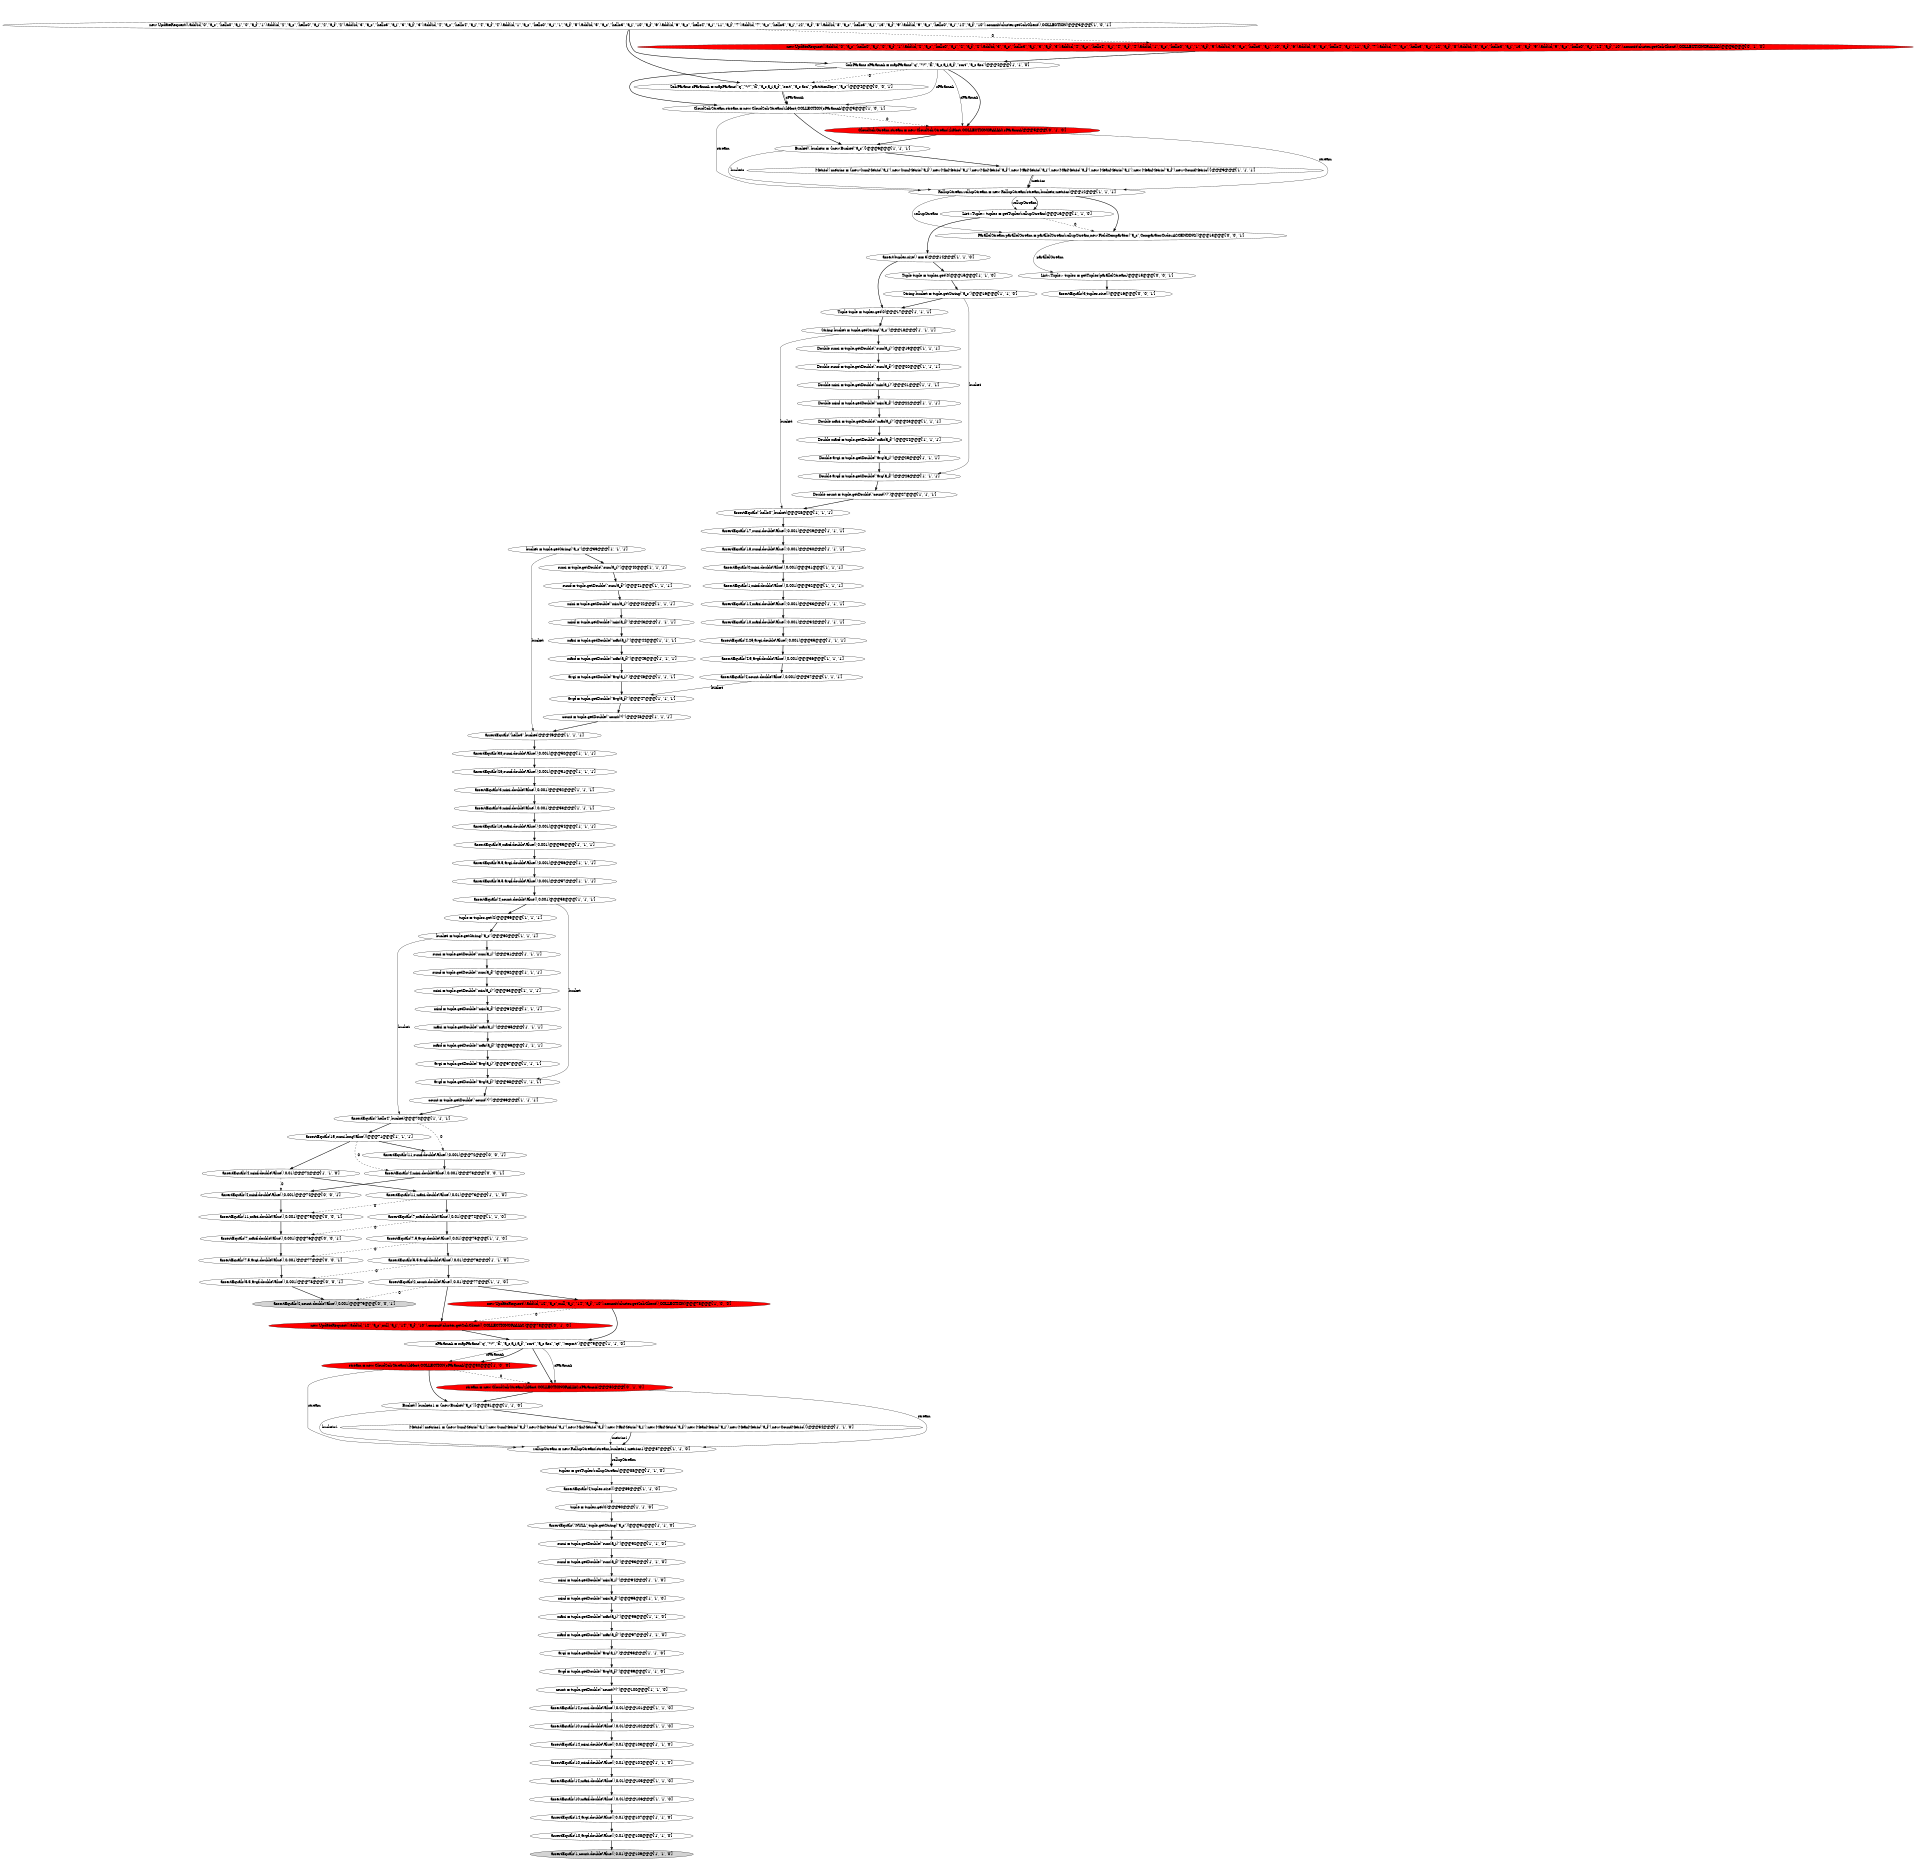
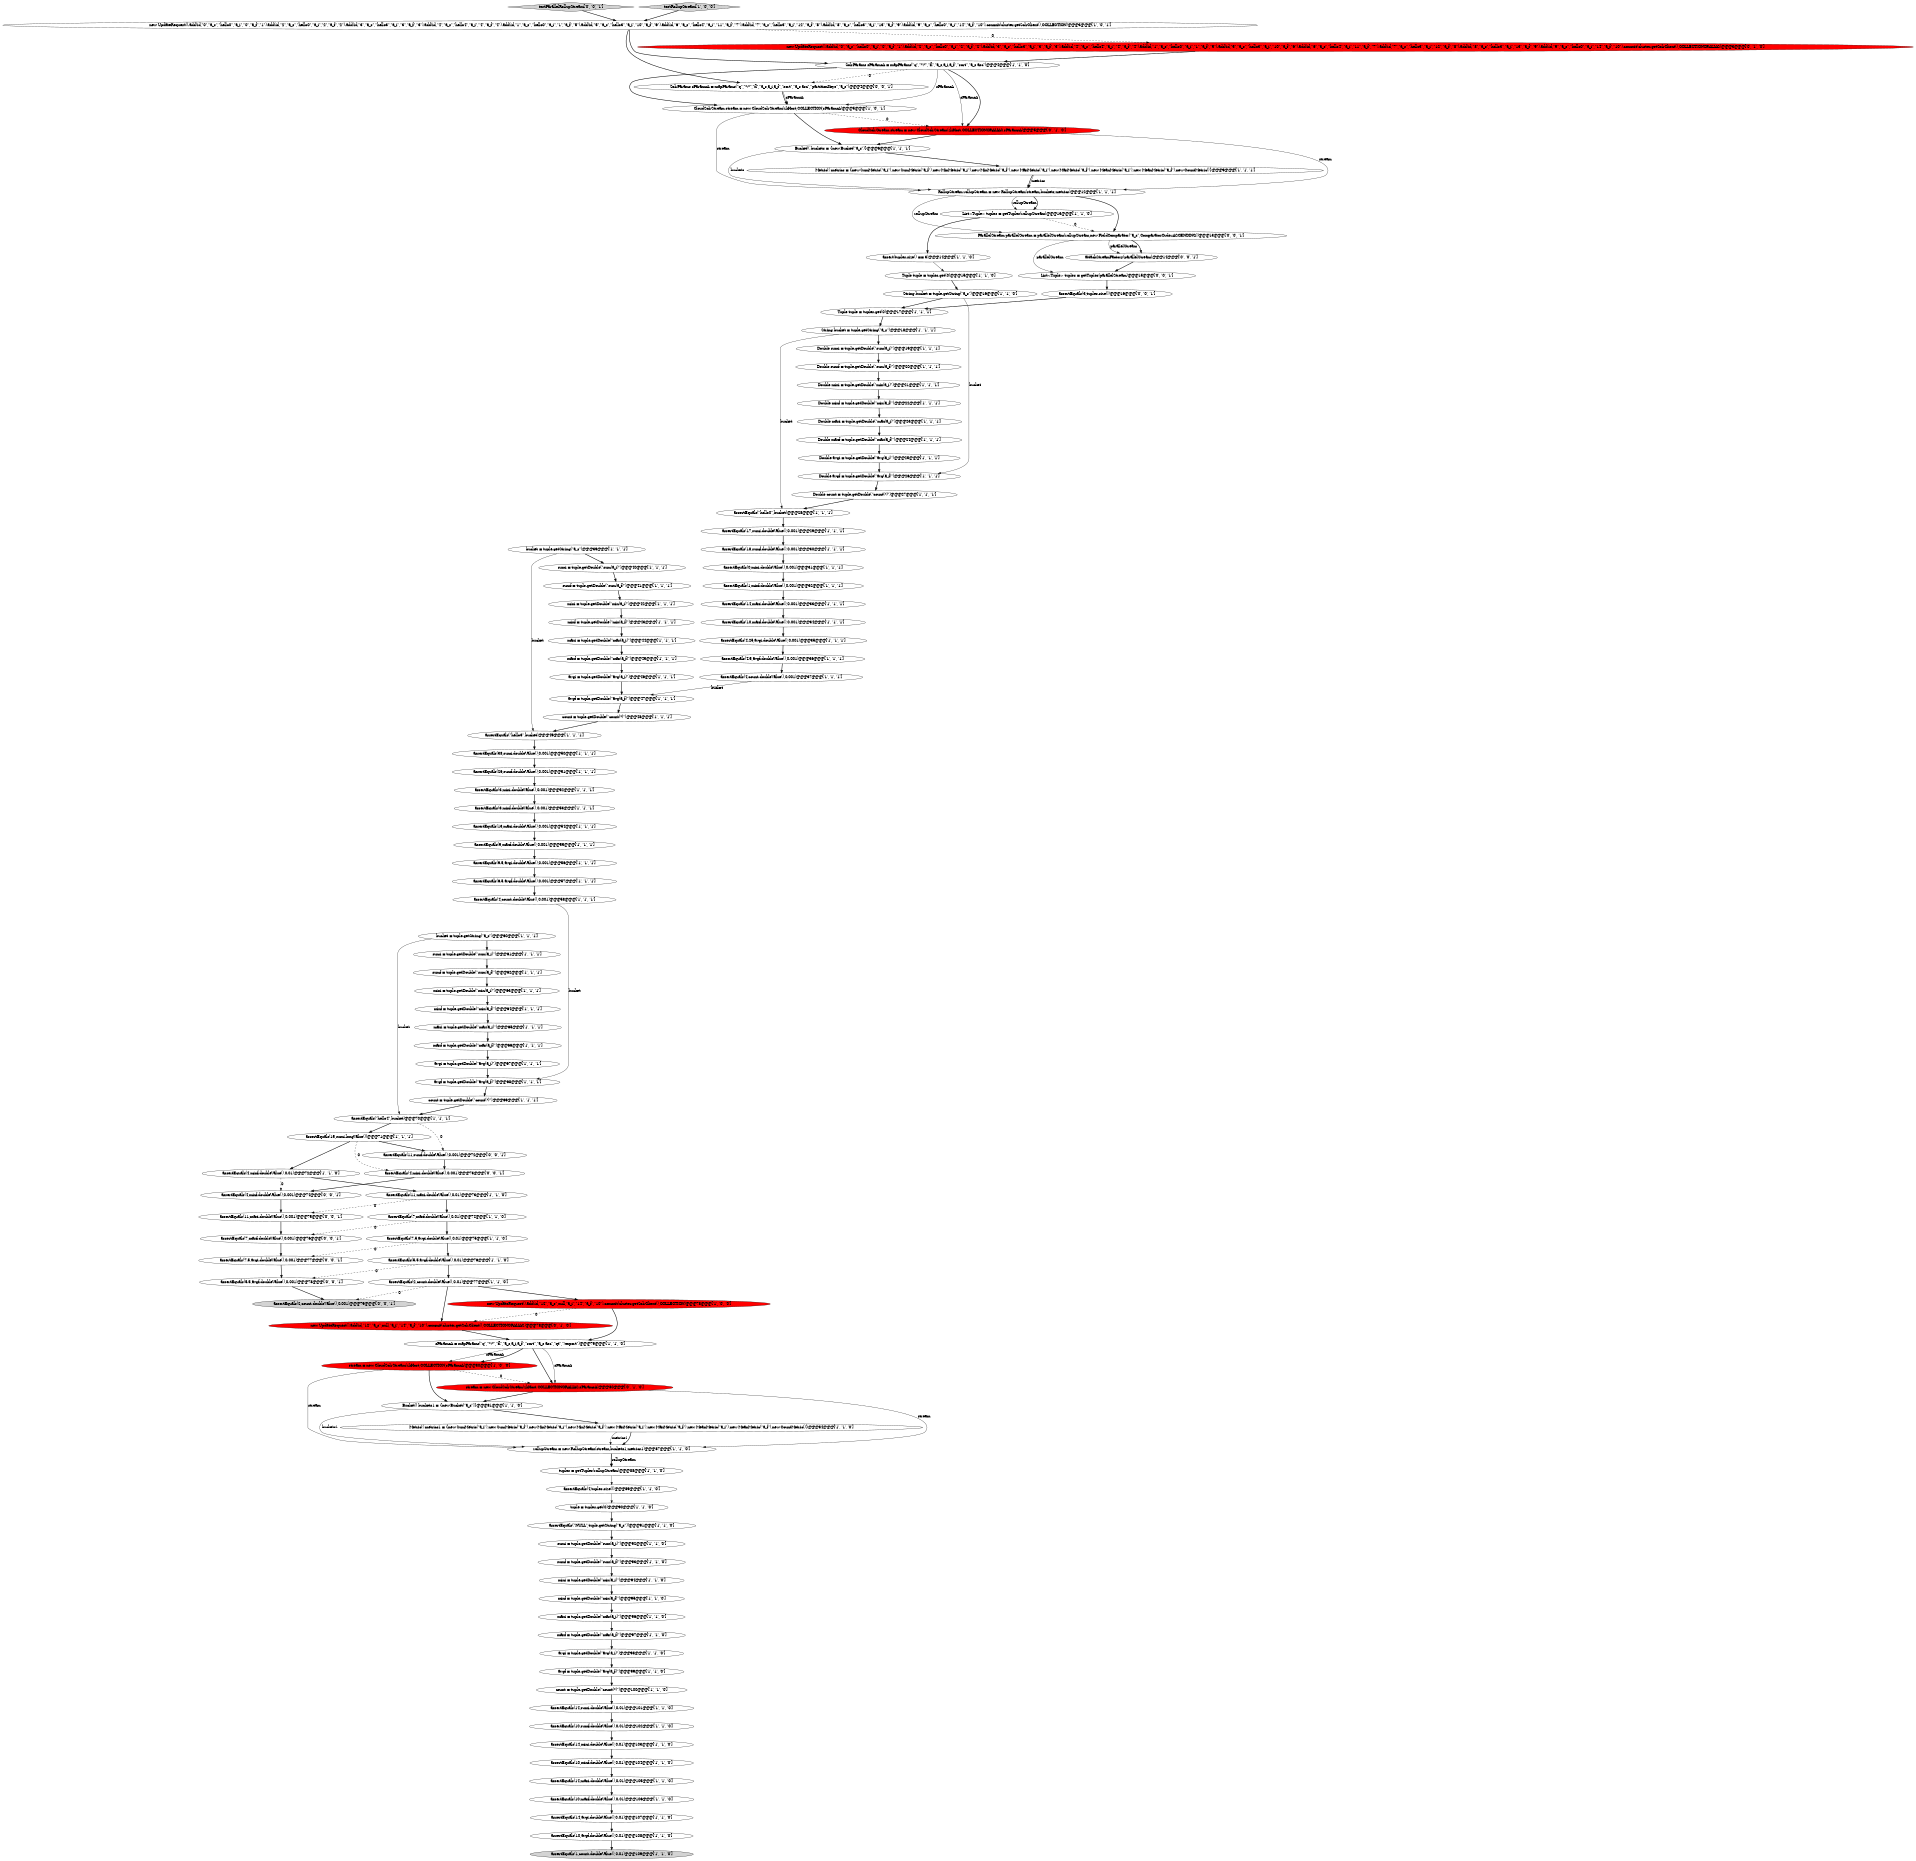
node "testParallelRollupStream['0', '0', '1']": added
node "testRollupStream['1', '0', '0']": added
node "attachStreamFactory(parallelStream)@@@14@@@['0', '0', '1']": added
edge "assert(tuples.size() == 3)@@@14@@@['1', '1', '0']" -> "Tuple tuple = tuples.get(0)@@@15@@@['1', '1', '0']": style bold -> solid
edge "assert(tuples.size() == 3)@@@14@@@['1', '1', '0']" -> "Tuple tuple = tuples.get(0)@@@17@@@['1', '1', '1']": now "assertEquals(3,tuples.size())@@@16@@@['0', '0', '1']" -> "Tuple tuple = tuples.get(0)@@@17@@@['1', '1', '1']"
node "tuple = tuples.get(2)@@@59@@@['1', '1', '1']": removed
